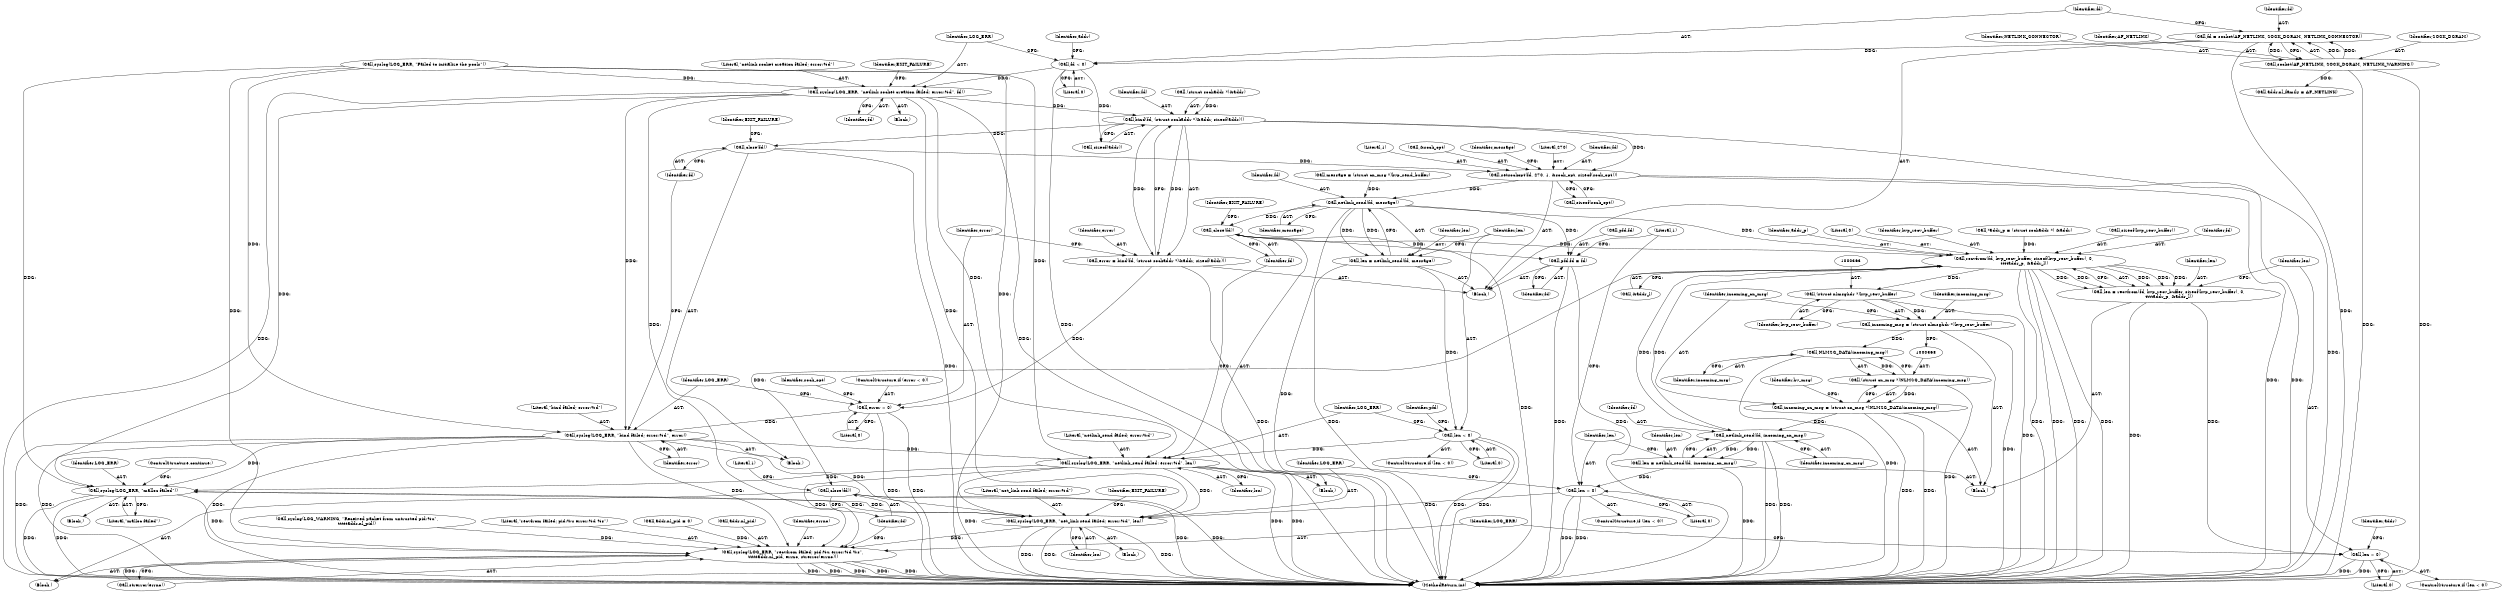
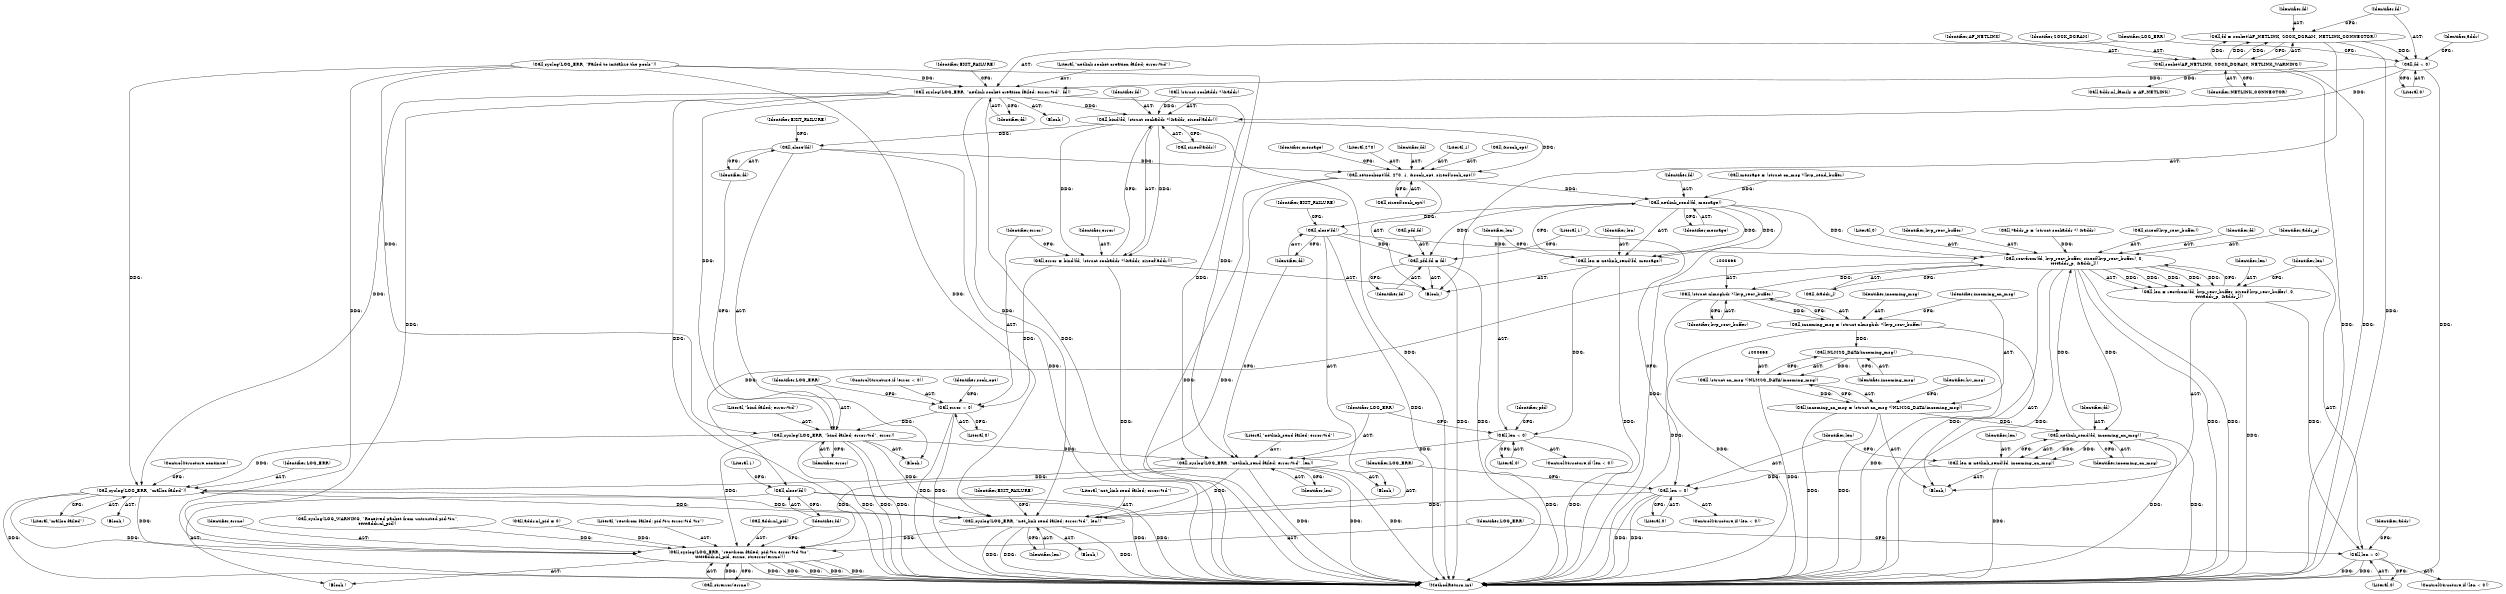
edge "(Call,socket(AF_NETLINK, SOCK_DGRAM, NETLINK_WARNING))" -> "(Identifier,NETLINK_CONNECTOR)": added, label "CFG:"
edge "(Call,fd < 0)" -> "(Call,sizeof(addr))": now "(Call,fd < 0)" -> "(Call,bind(fd, (struct sockaddr *)&addr, sizeof(addr)))"
edge "(Call,sizeof(sock_opt))" -> "(Call,setsockopt(fd, 270, 1, &sock_opt, sizeof(sock_opt)))": label "CFG: " -> "AST: "
edge "(Call,incoming_msg = (struct nlmsghdr *)kvp_recv_buffer)" -> "1000368": now "(Call,incoming_msg = (struct nlmsghdr *)kvp_recv_buffer)" -> "(Call,(struct nlmsghdr *)kvp_recv_buffer)"
